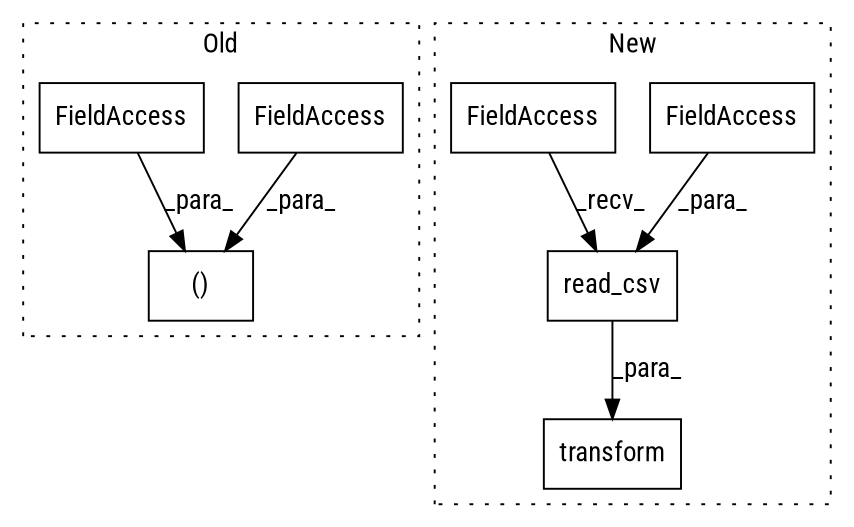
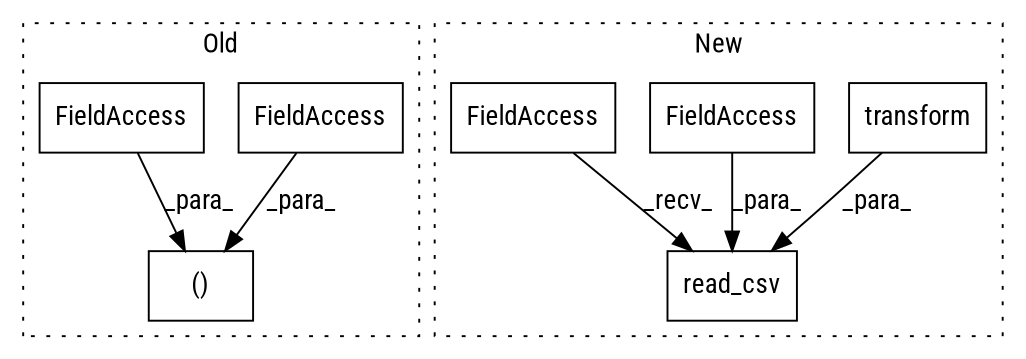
edge "read_csv" -> "transform": reversed
